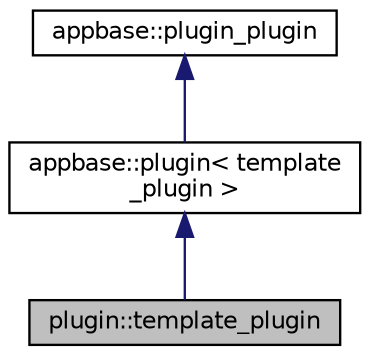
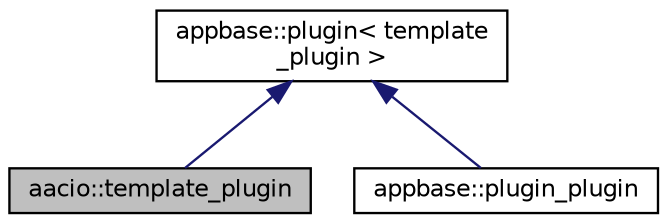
edge "appbase::plugin< template _plugin >" -> "appbase::plugin_plugin": reversed
node "plugin::template_plugin": label "plugin::template_plugin" -> "aacio::template_plugin"
